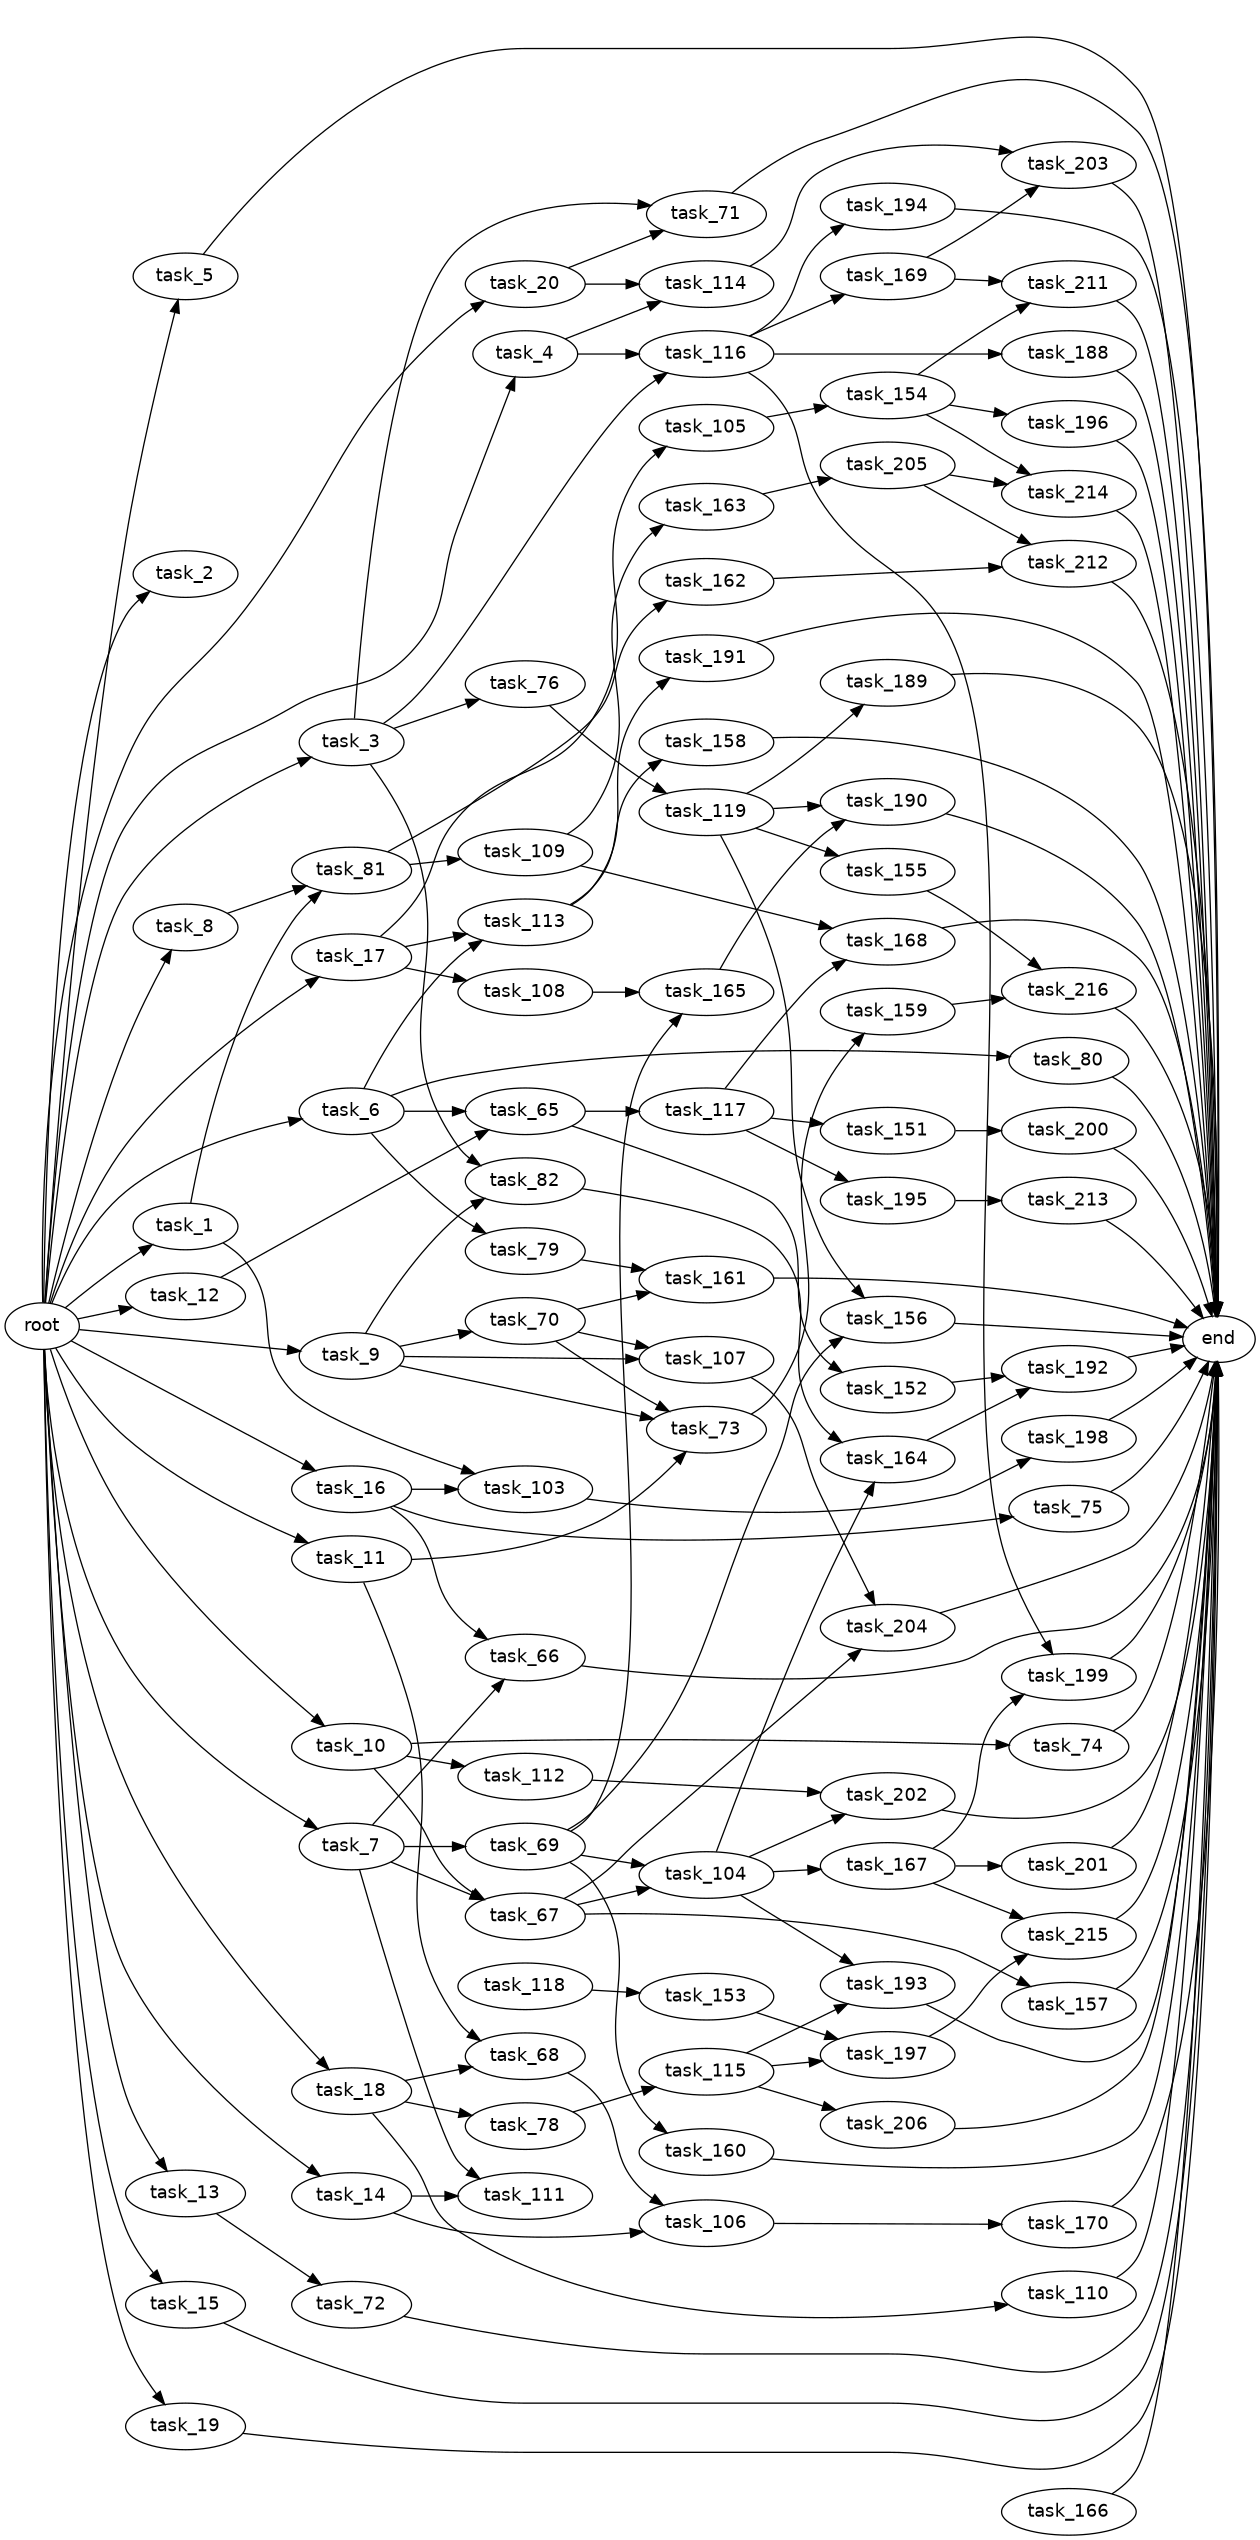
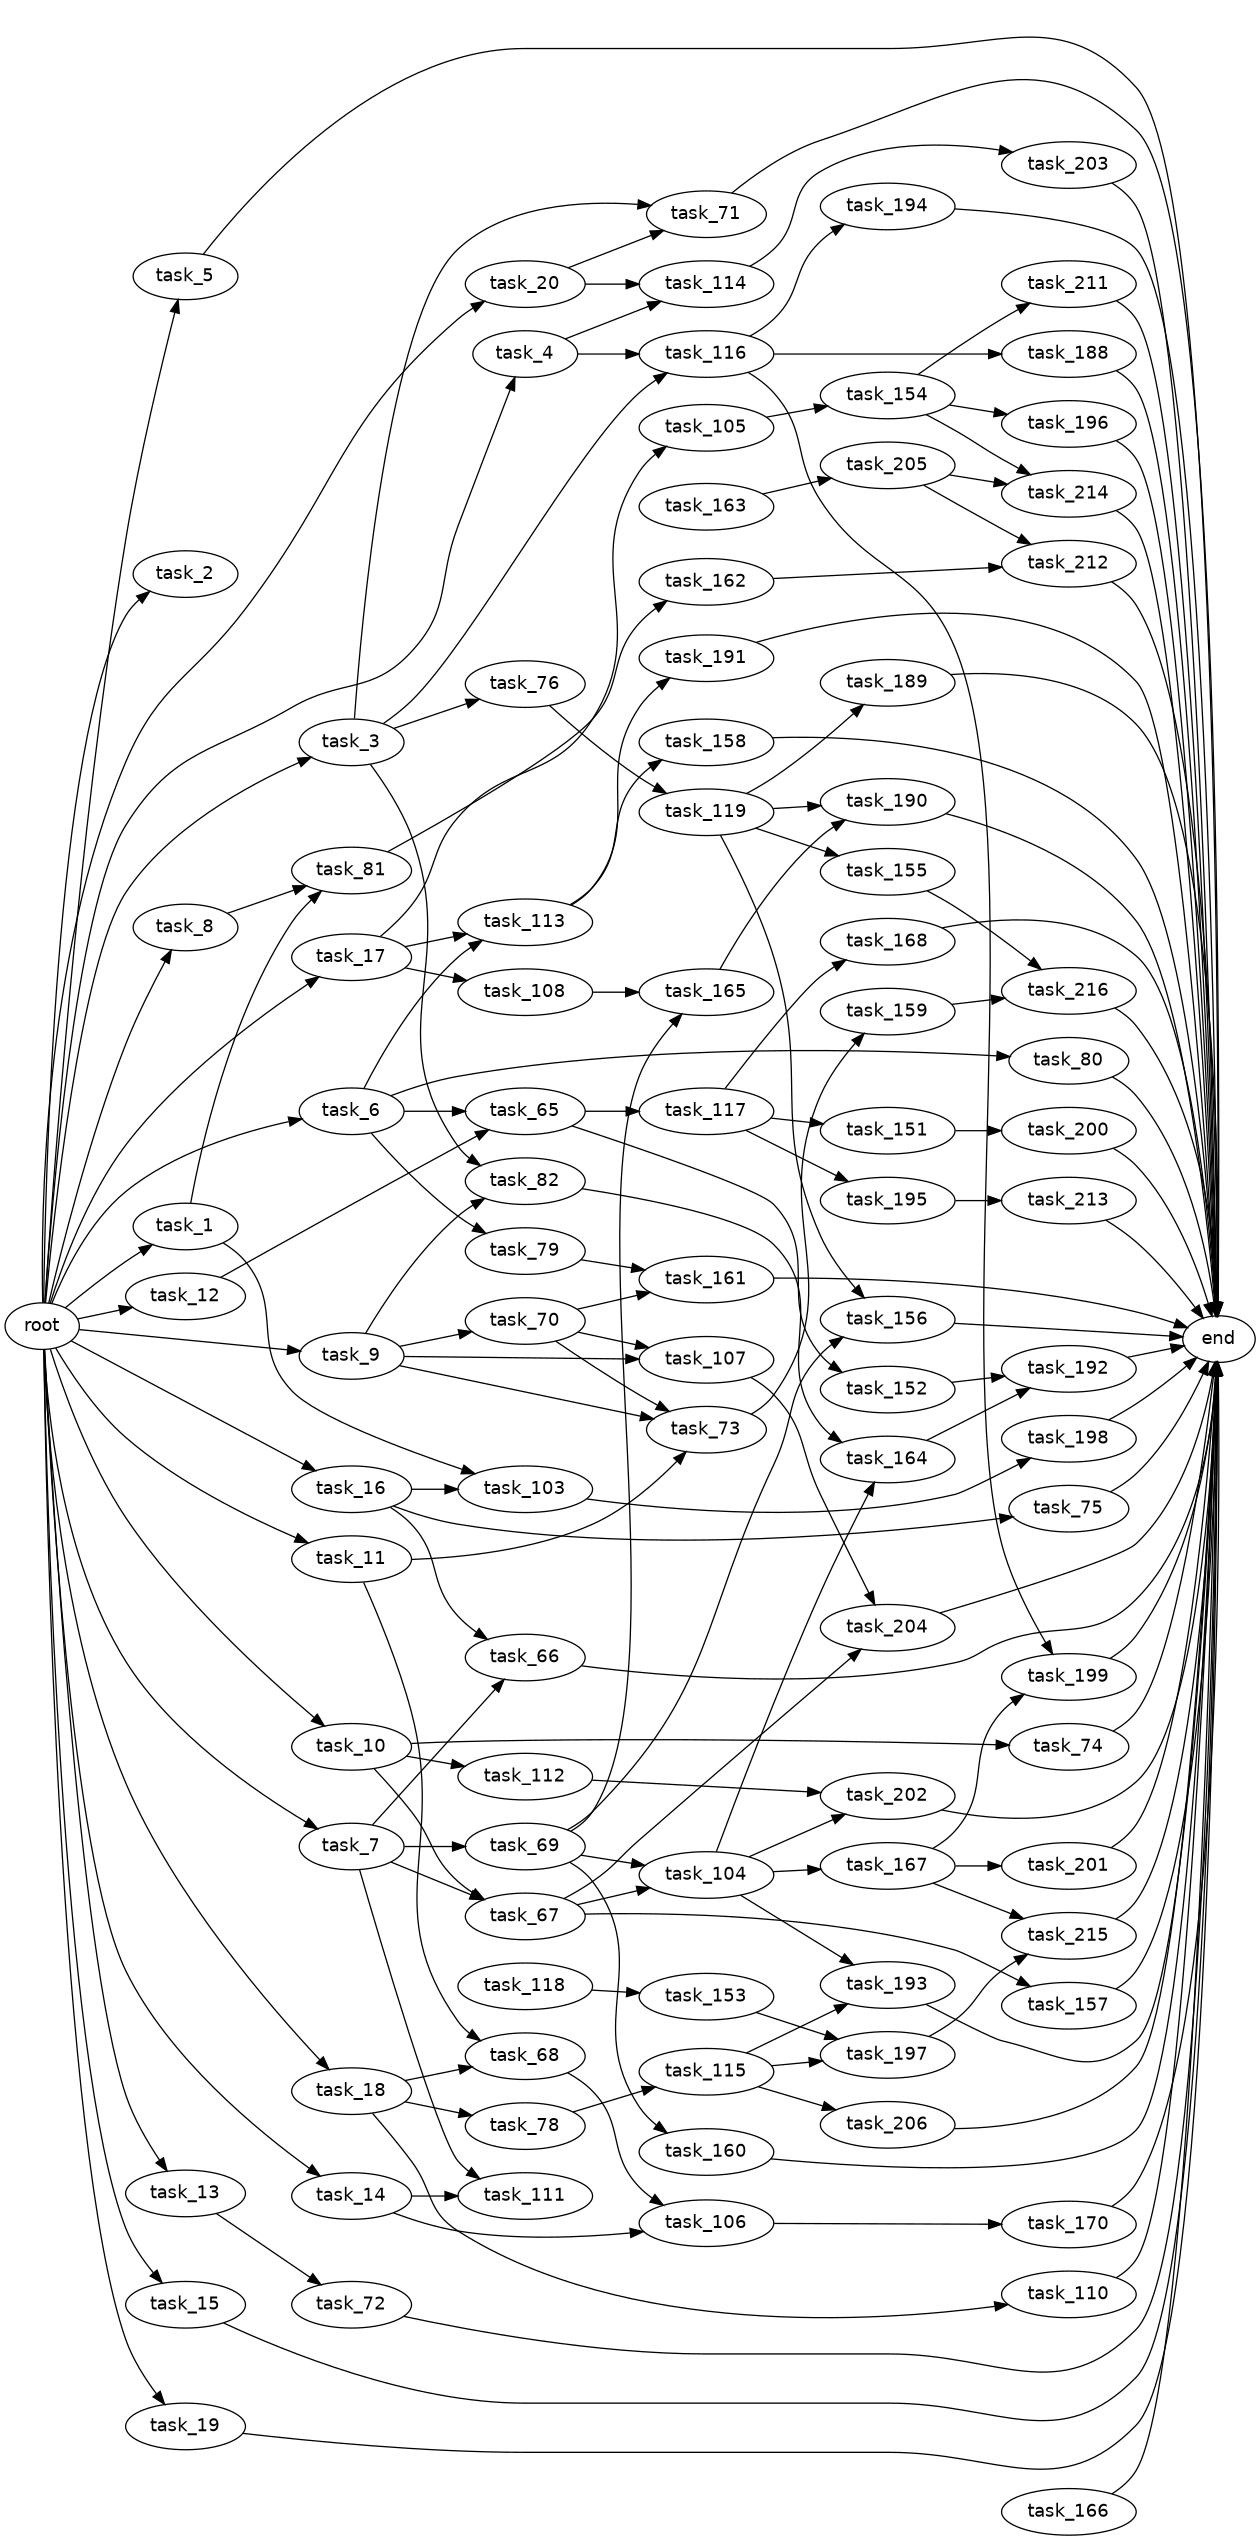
node "task_169": removed
node "task_109": removed
